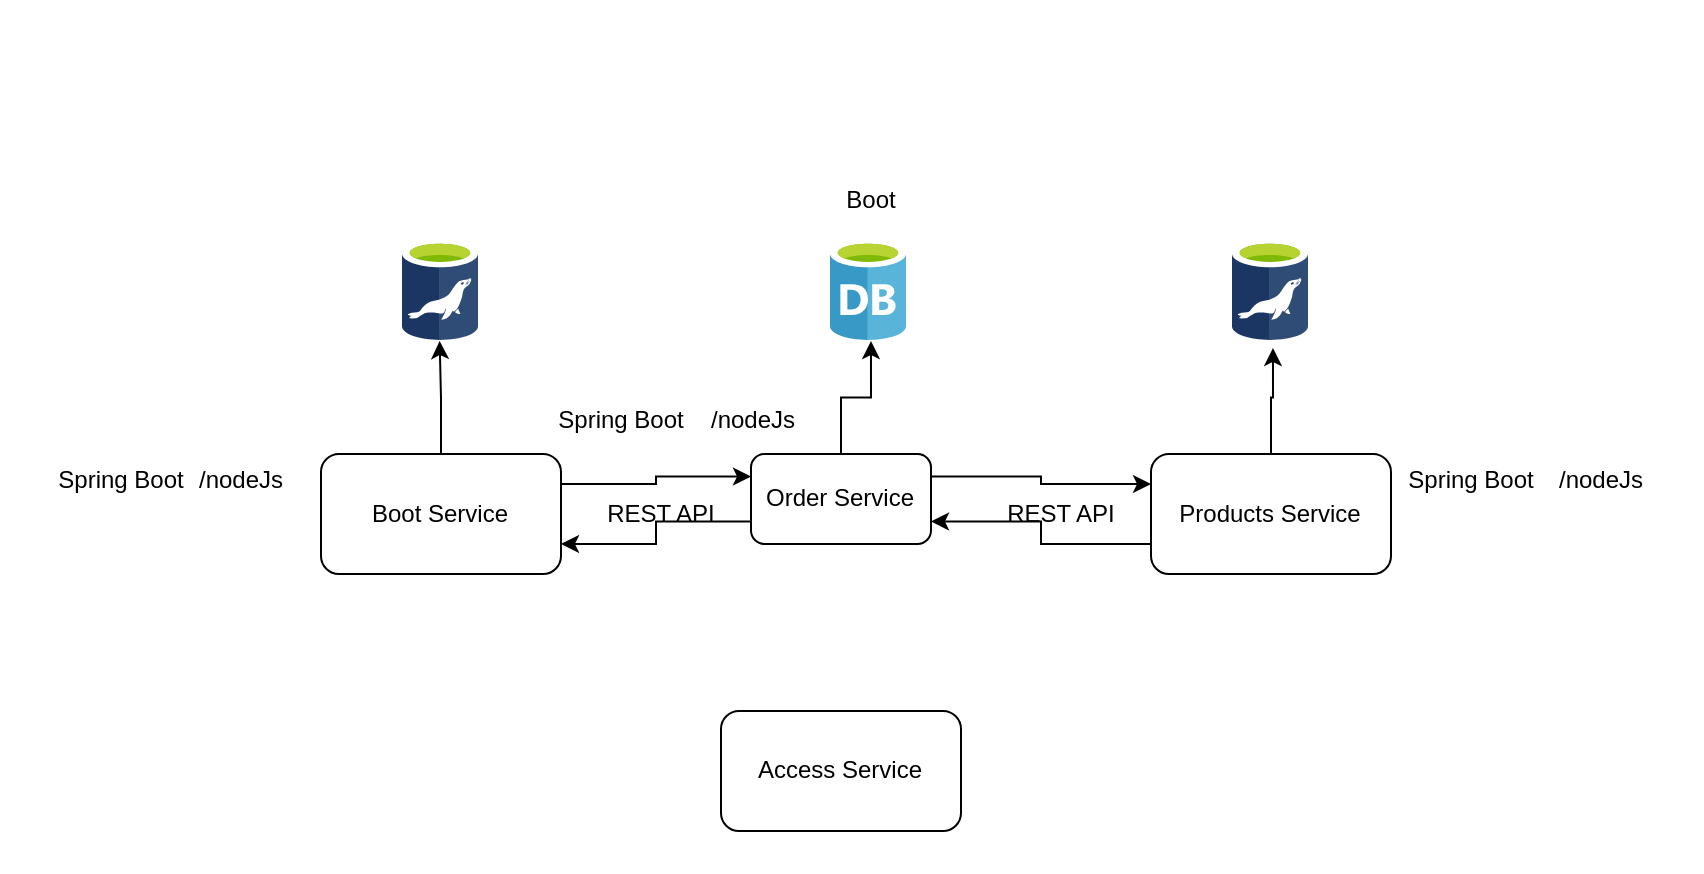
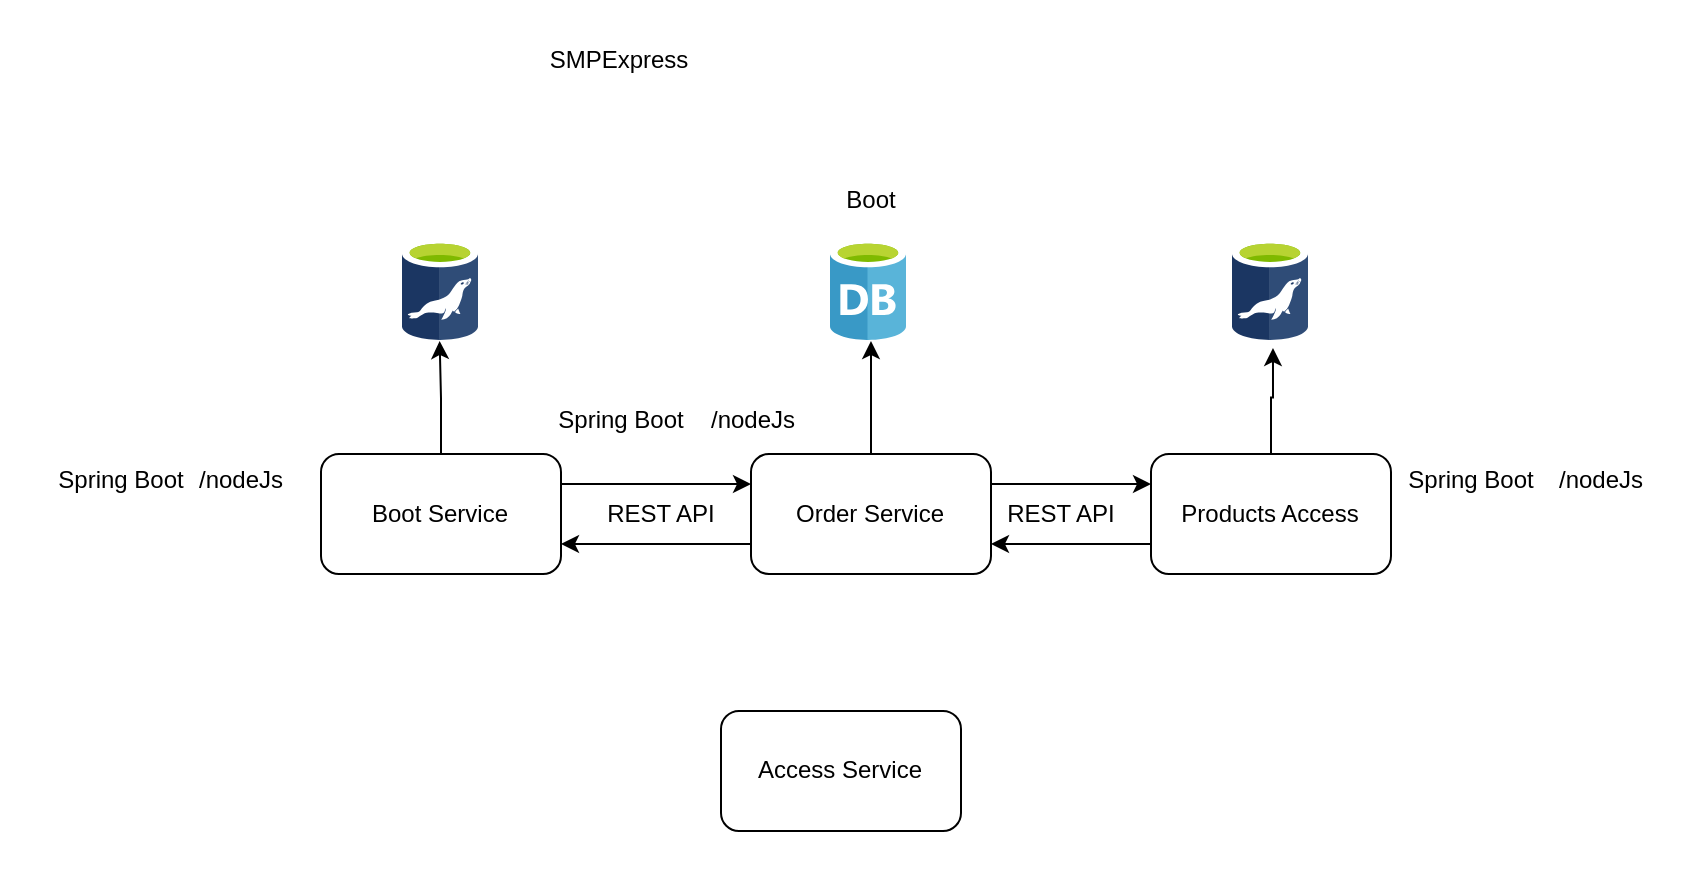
node "SMPExpress": added
node "Order Service": size 180x90 -> 240x120
node "Products Service": label "Products Service" -> "Products Access"
